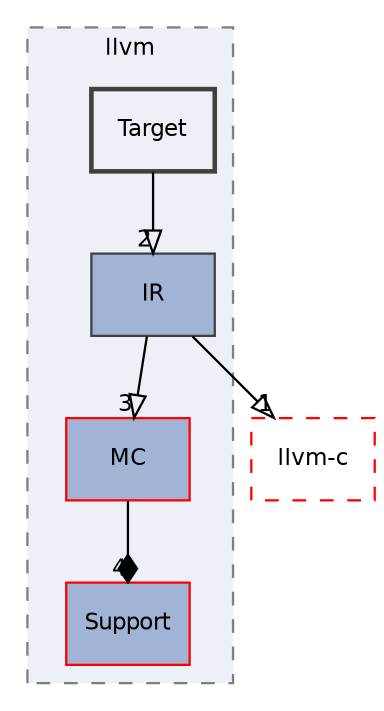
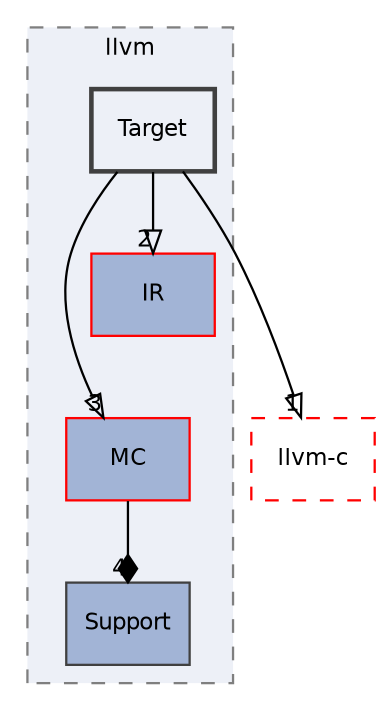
node "IR": color grey25 -> red
edge "IR" -> "llvm-c": now "Target" -> "llvm-c"
edge "IR" -> "MC": now "Target" -> "MC"
node "Support": color red -> grey25
